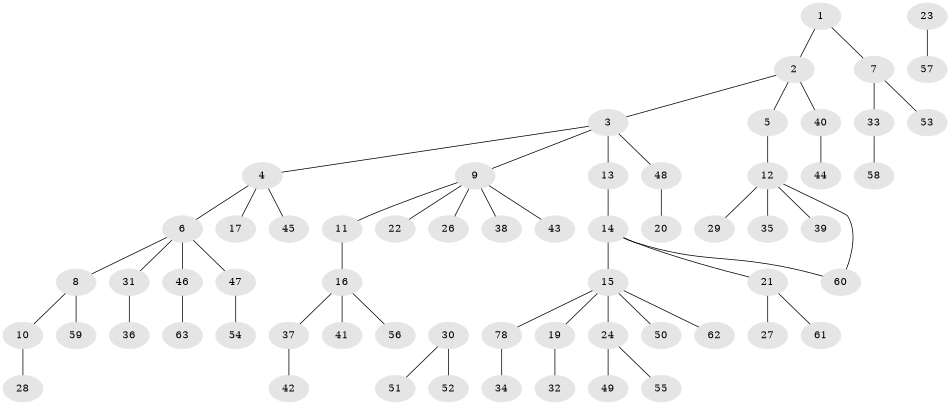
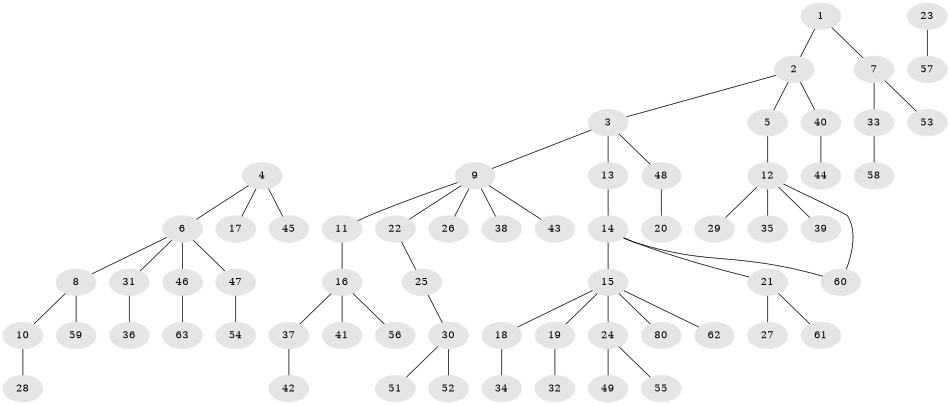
edge "3" -- "4": removed
node "25": added
node "78": label "78" -> "18"
node "50": label "50" -> "80"
